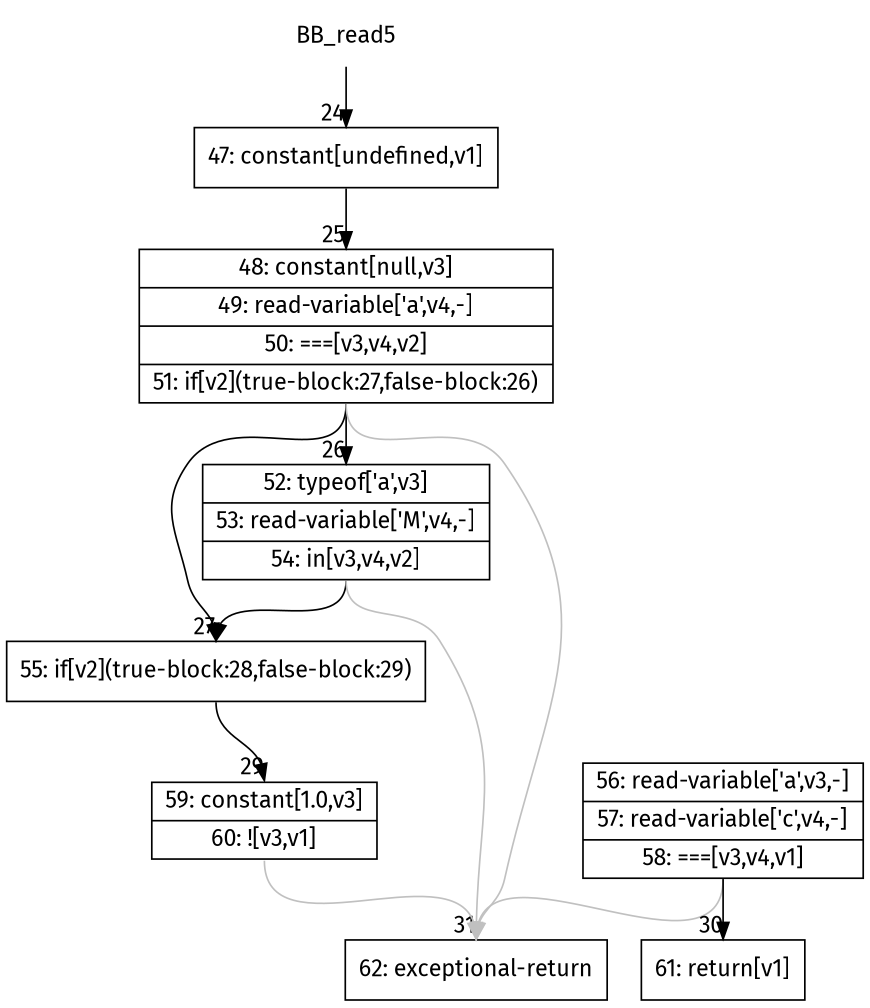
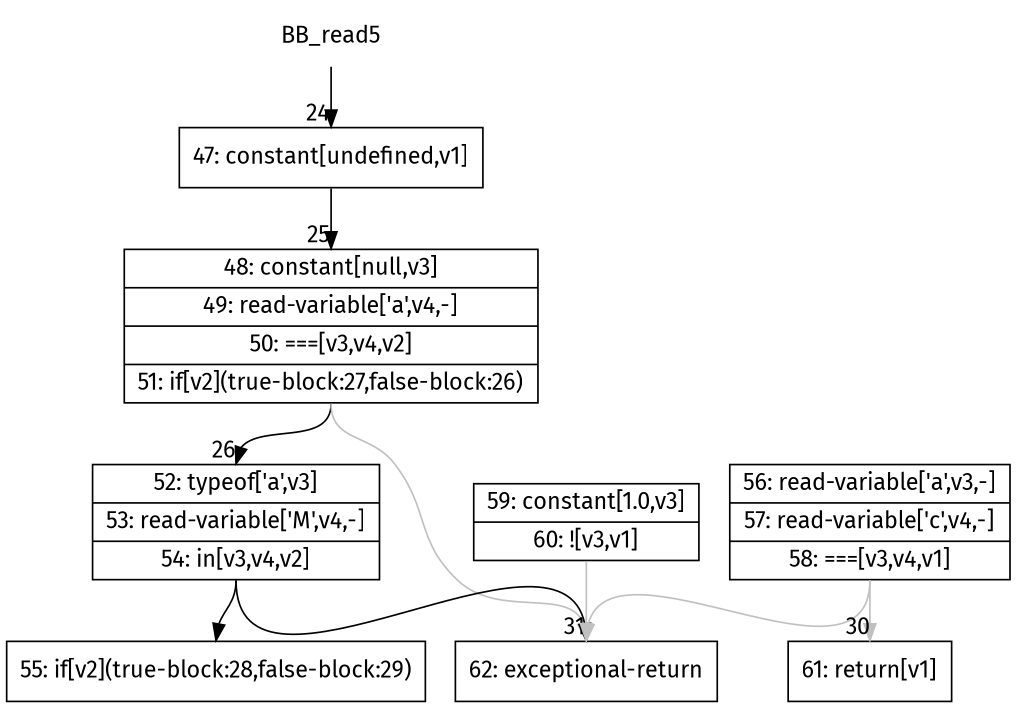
edge "48: constant[null,v3]" -> "55: if[v2](true-block:28,false-block:29)": removed
edge "52: typeof['a',v3]" -> "62: exceptional-return": color gray -> black
edge "55: if[v2](true-block:28,false-block:29)" -> "59: constant[1.0,v3]": removed
edge "56: read-variable['a',v3,-]" -> "61: return[v1]": color black -> gray
